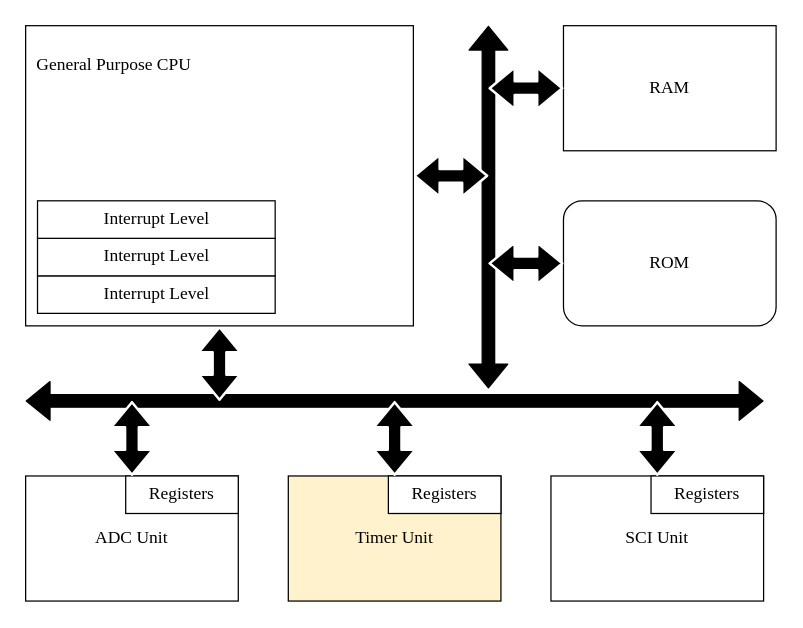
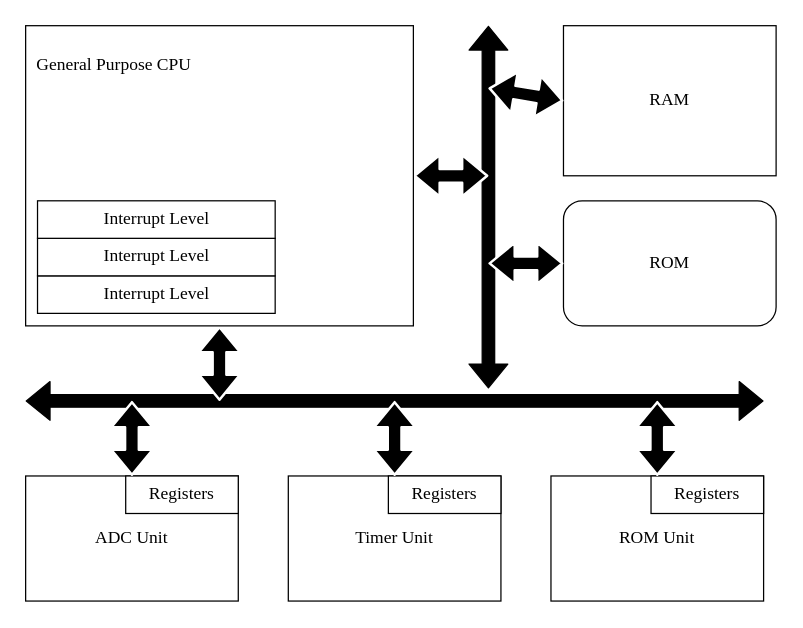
node "RAM": size 213x125 -> 213x150
node "Timer Unit": fillcolor #fff2cc -> #ffffff
node "SCI Unit": label "SCI Unit" -> "ROM Unit"
